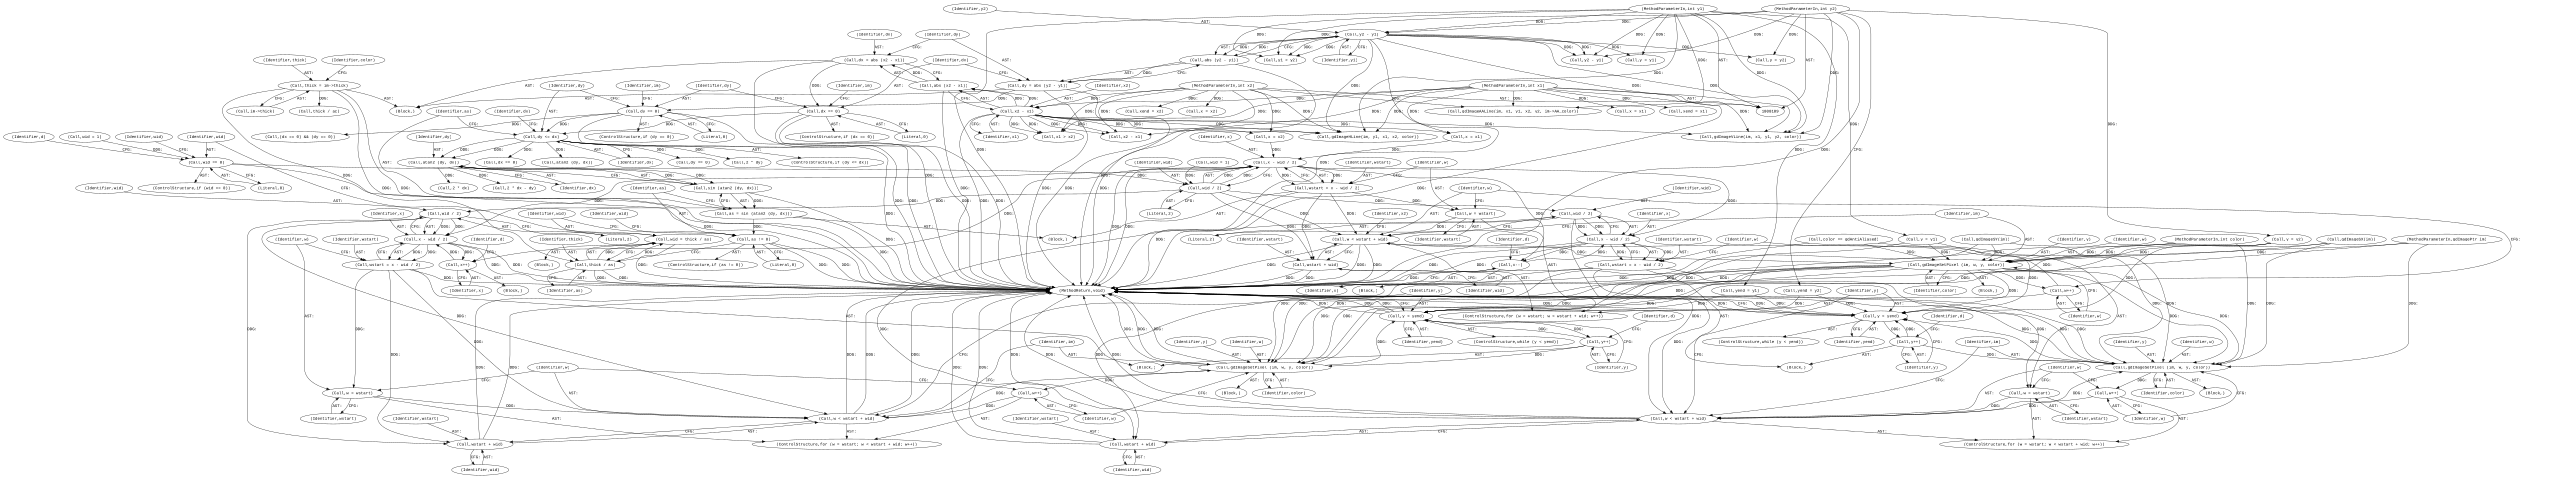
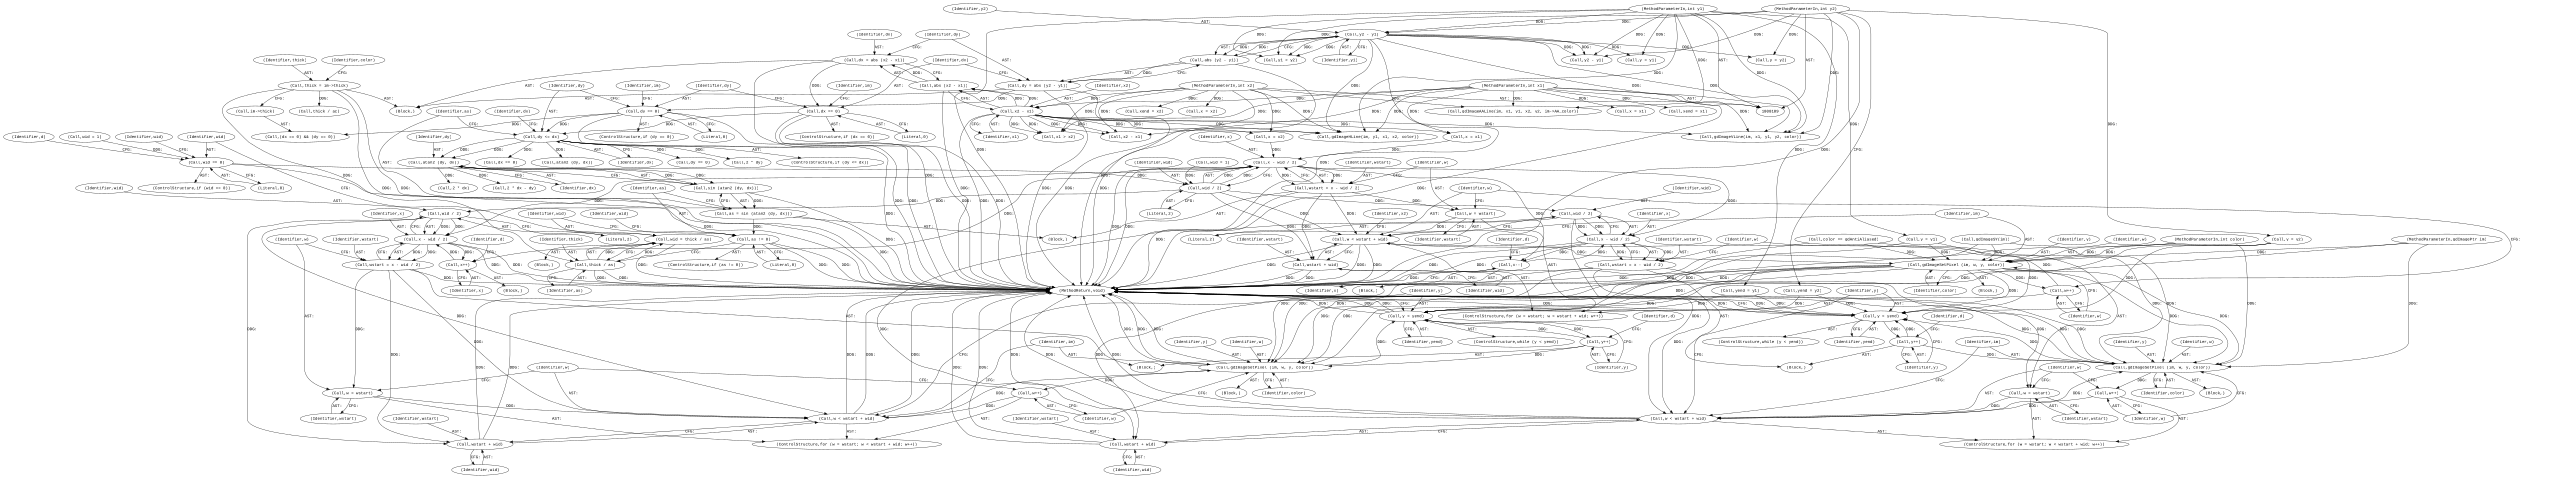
edge "(Call,im->thick)" -> "(Call,thick = im->thick)": now "(Call,im->thick)" -> "(Call,(dx == 0) && (dy == 0))"
node "(Call,gdImageSX(im))": removed
